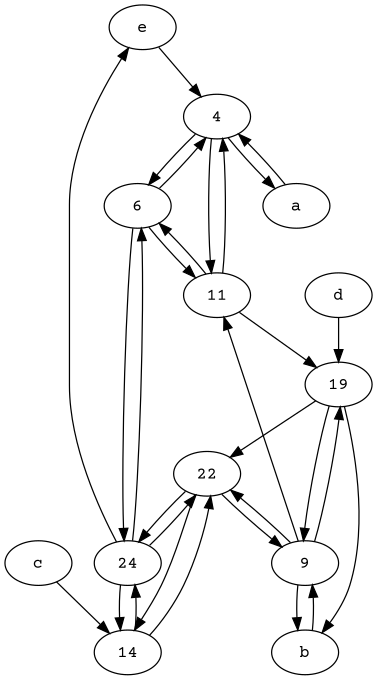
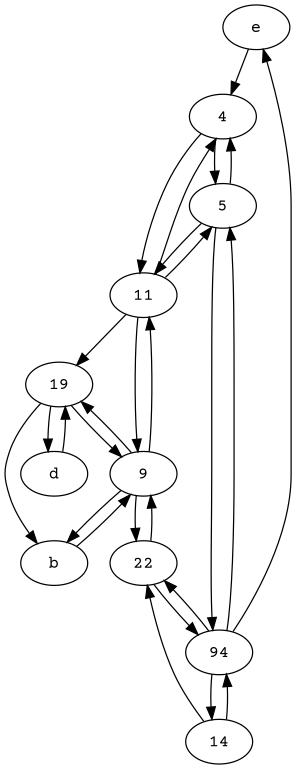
node "6": label "6" -> "5"
node "a": removed
edge "11" -> "9": added
edge "19" -> "22": now "19" -> "d"
edge "22" -> "14": removed
node "c": removed
node "24": label "24" -> "94"
